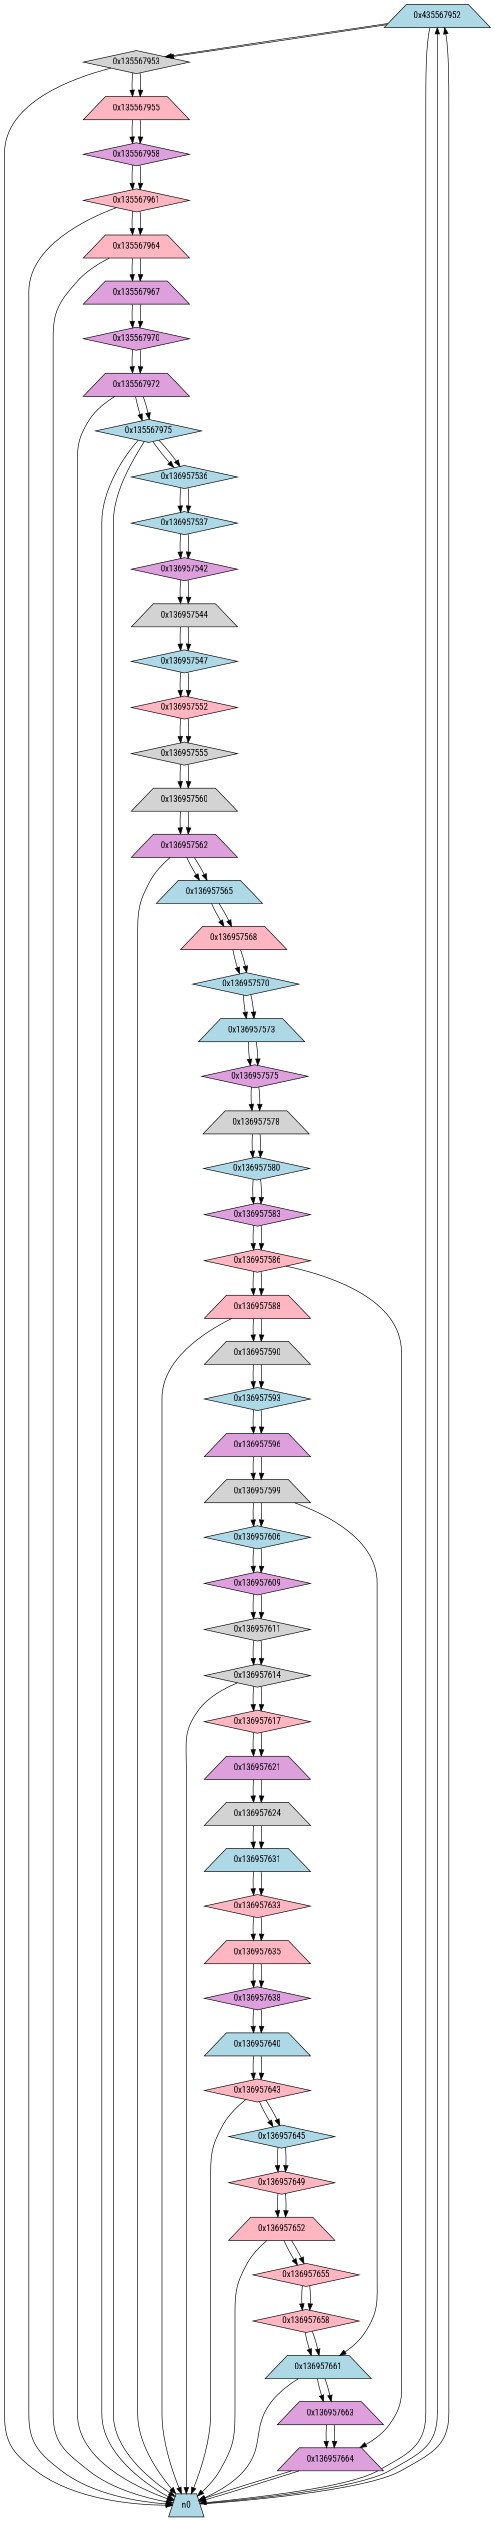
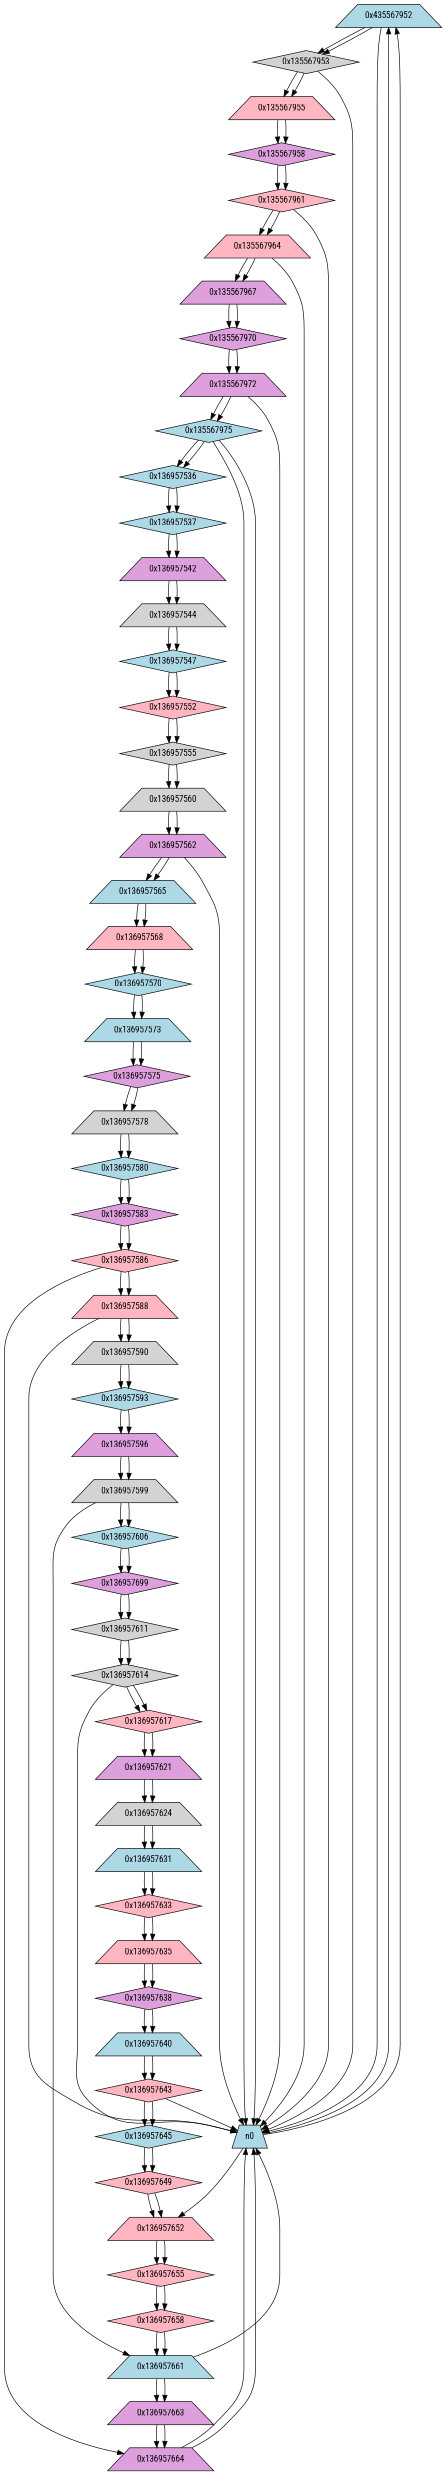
node "0x136957542": shape diamond -> trapezium
node "0x136957609": label "0x136957609" -> "0x136957699"
edge "0x136957652" -> "n0": reversed
